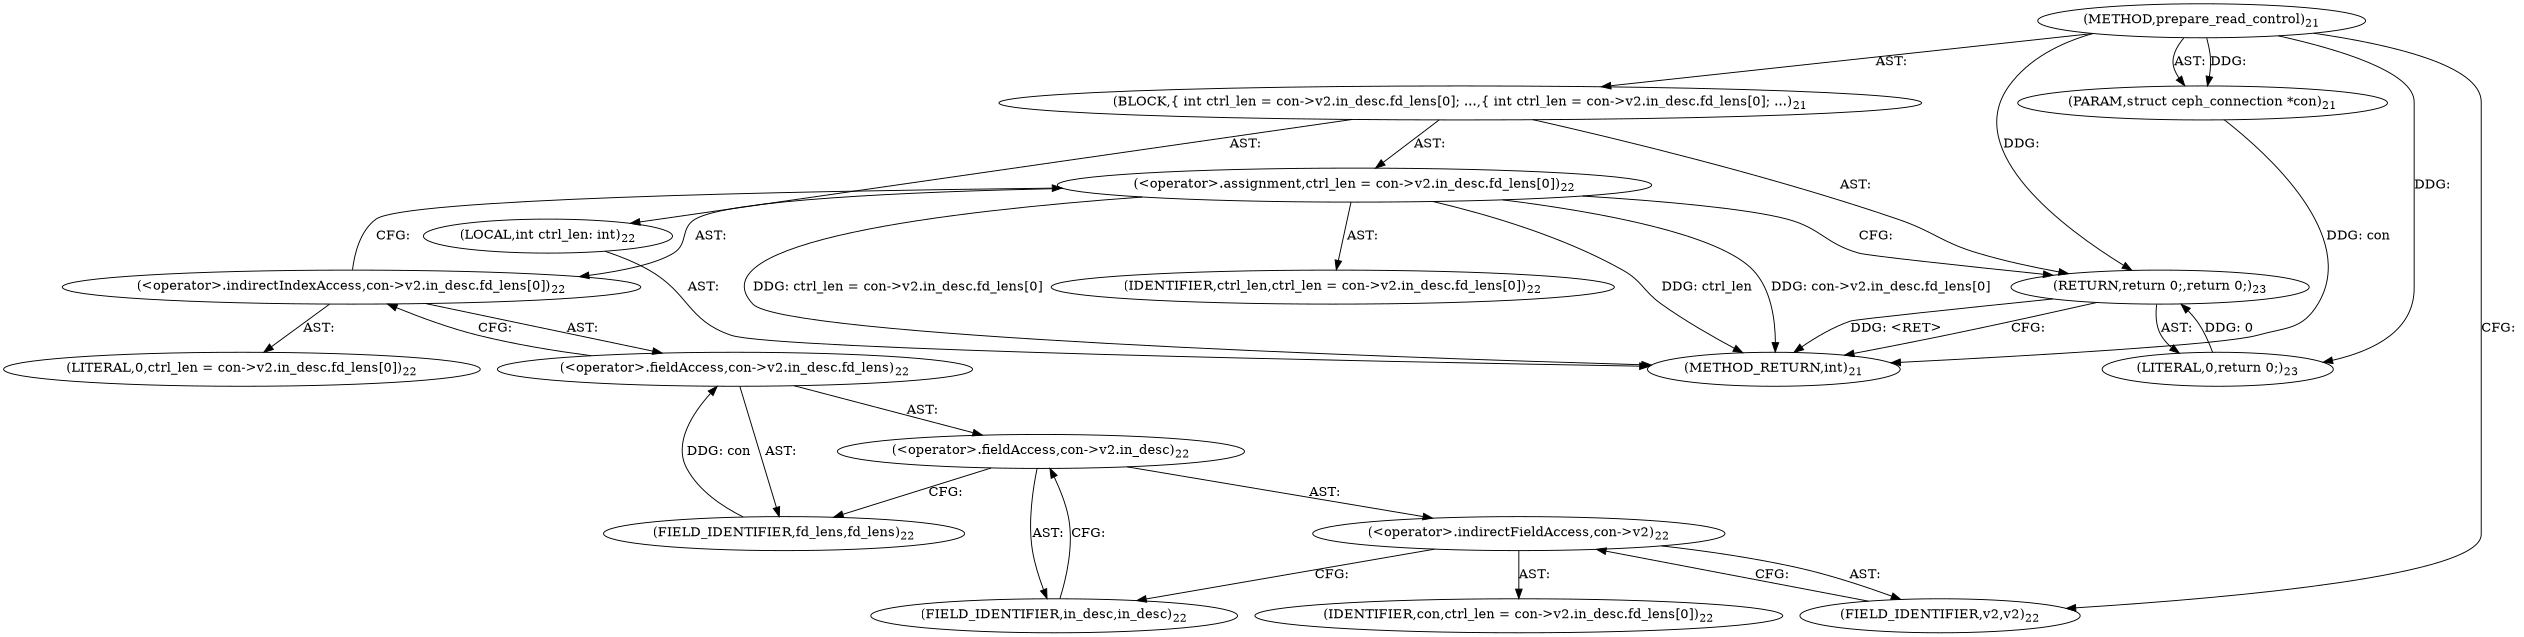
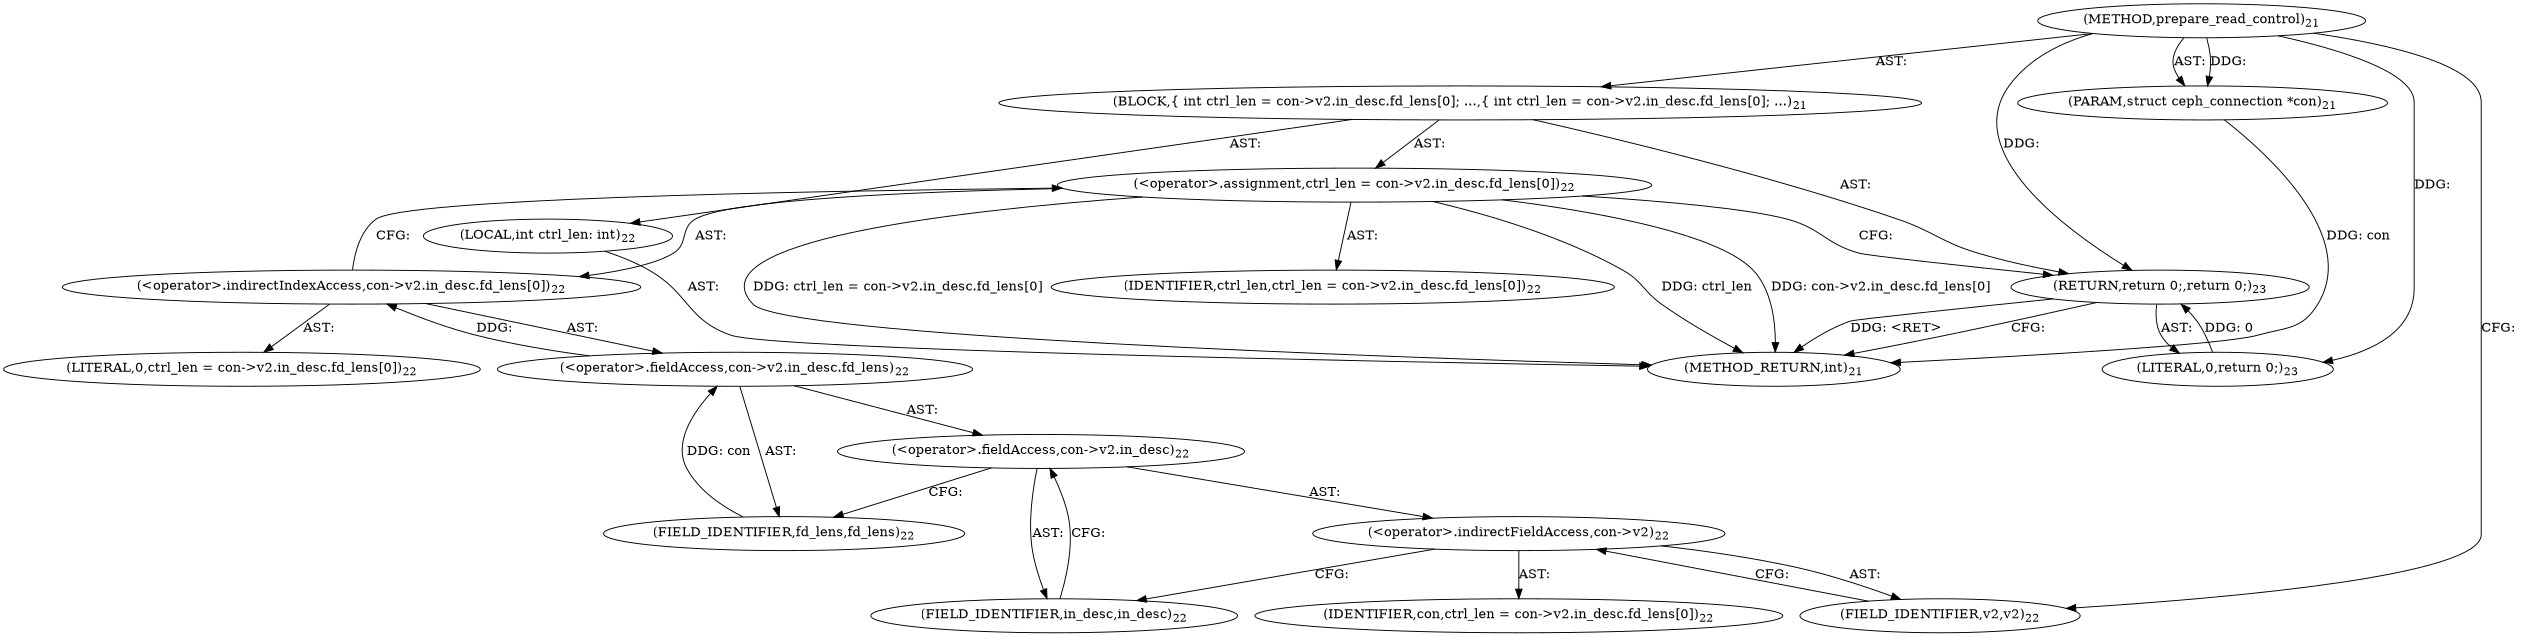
edge "(<operator>.fieldAccess,con->v2.in_desc.fd_lens)" -> "(<operator>.indirectIndexAccess,con->v2.in_desc.fd_lens[0])": label "CFG: " -> "DDG: "
